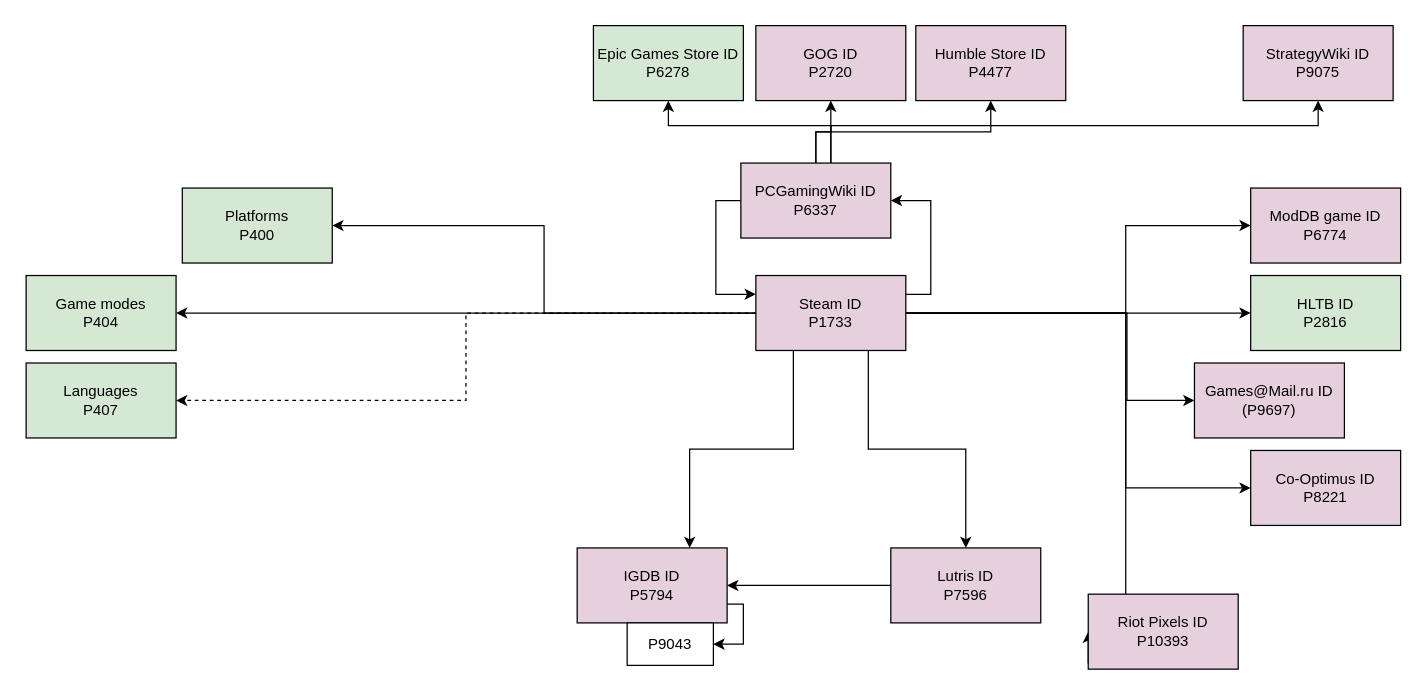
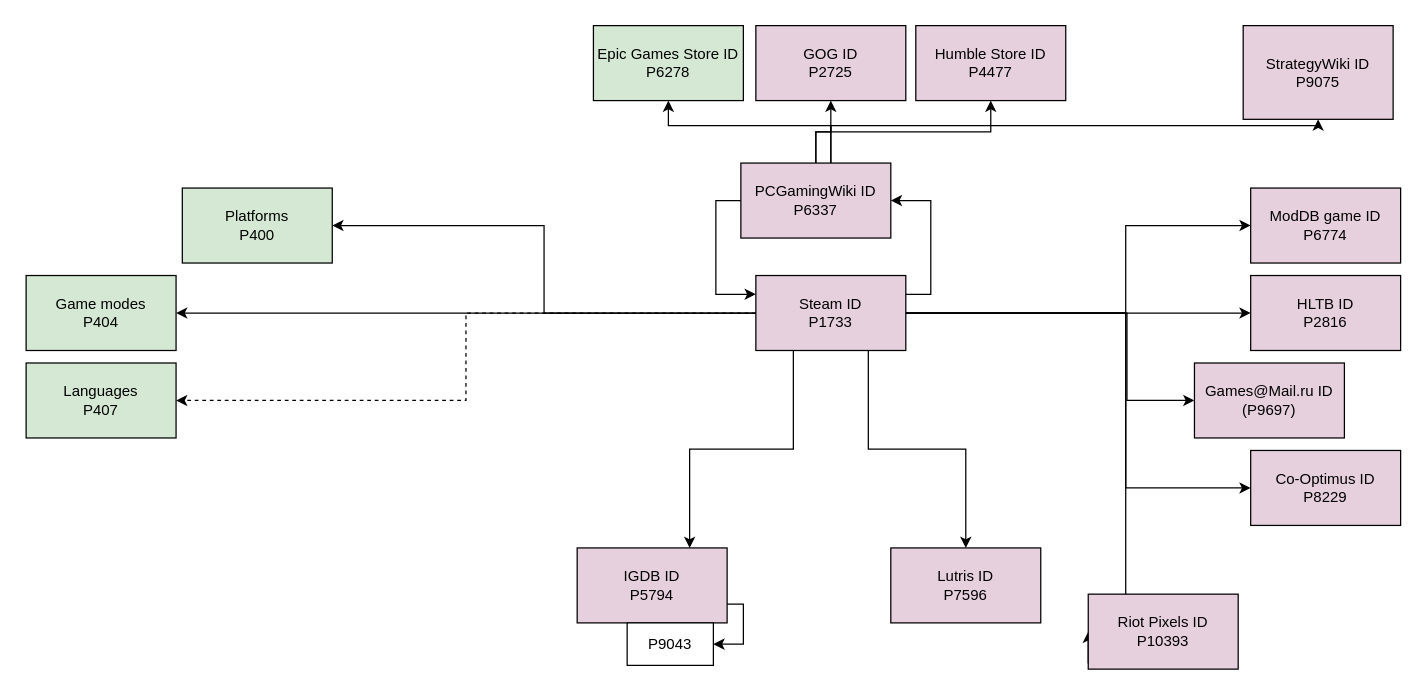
node "GOG ID P2720": label "GOG ID P2720" -> "GOG ID P2725"
node "StrategyWiki ID P9075": size 150x75 -> 150x94
node "HLTB ID P2816": fillcolor #d5e8d4 -> #e6d0de
node "Co-Optimus ID P8221": label "Co-Optimus ID P8221" -> "Co-Optimus ID P8229"
edge "Lutris ID P7596" -> "IGDB ID P5794": removed
